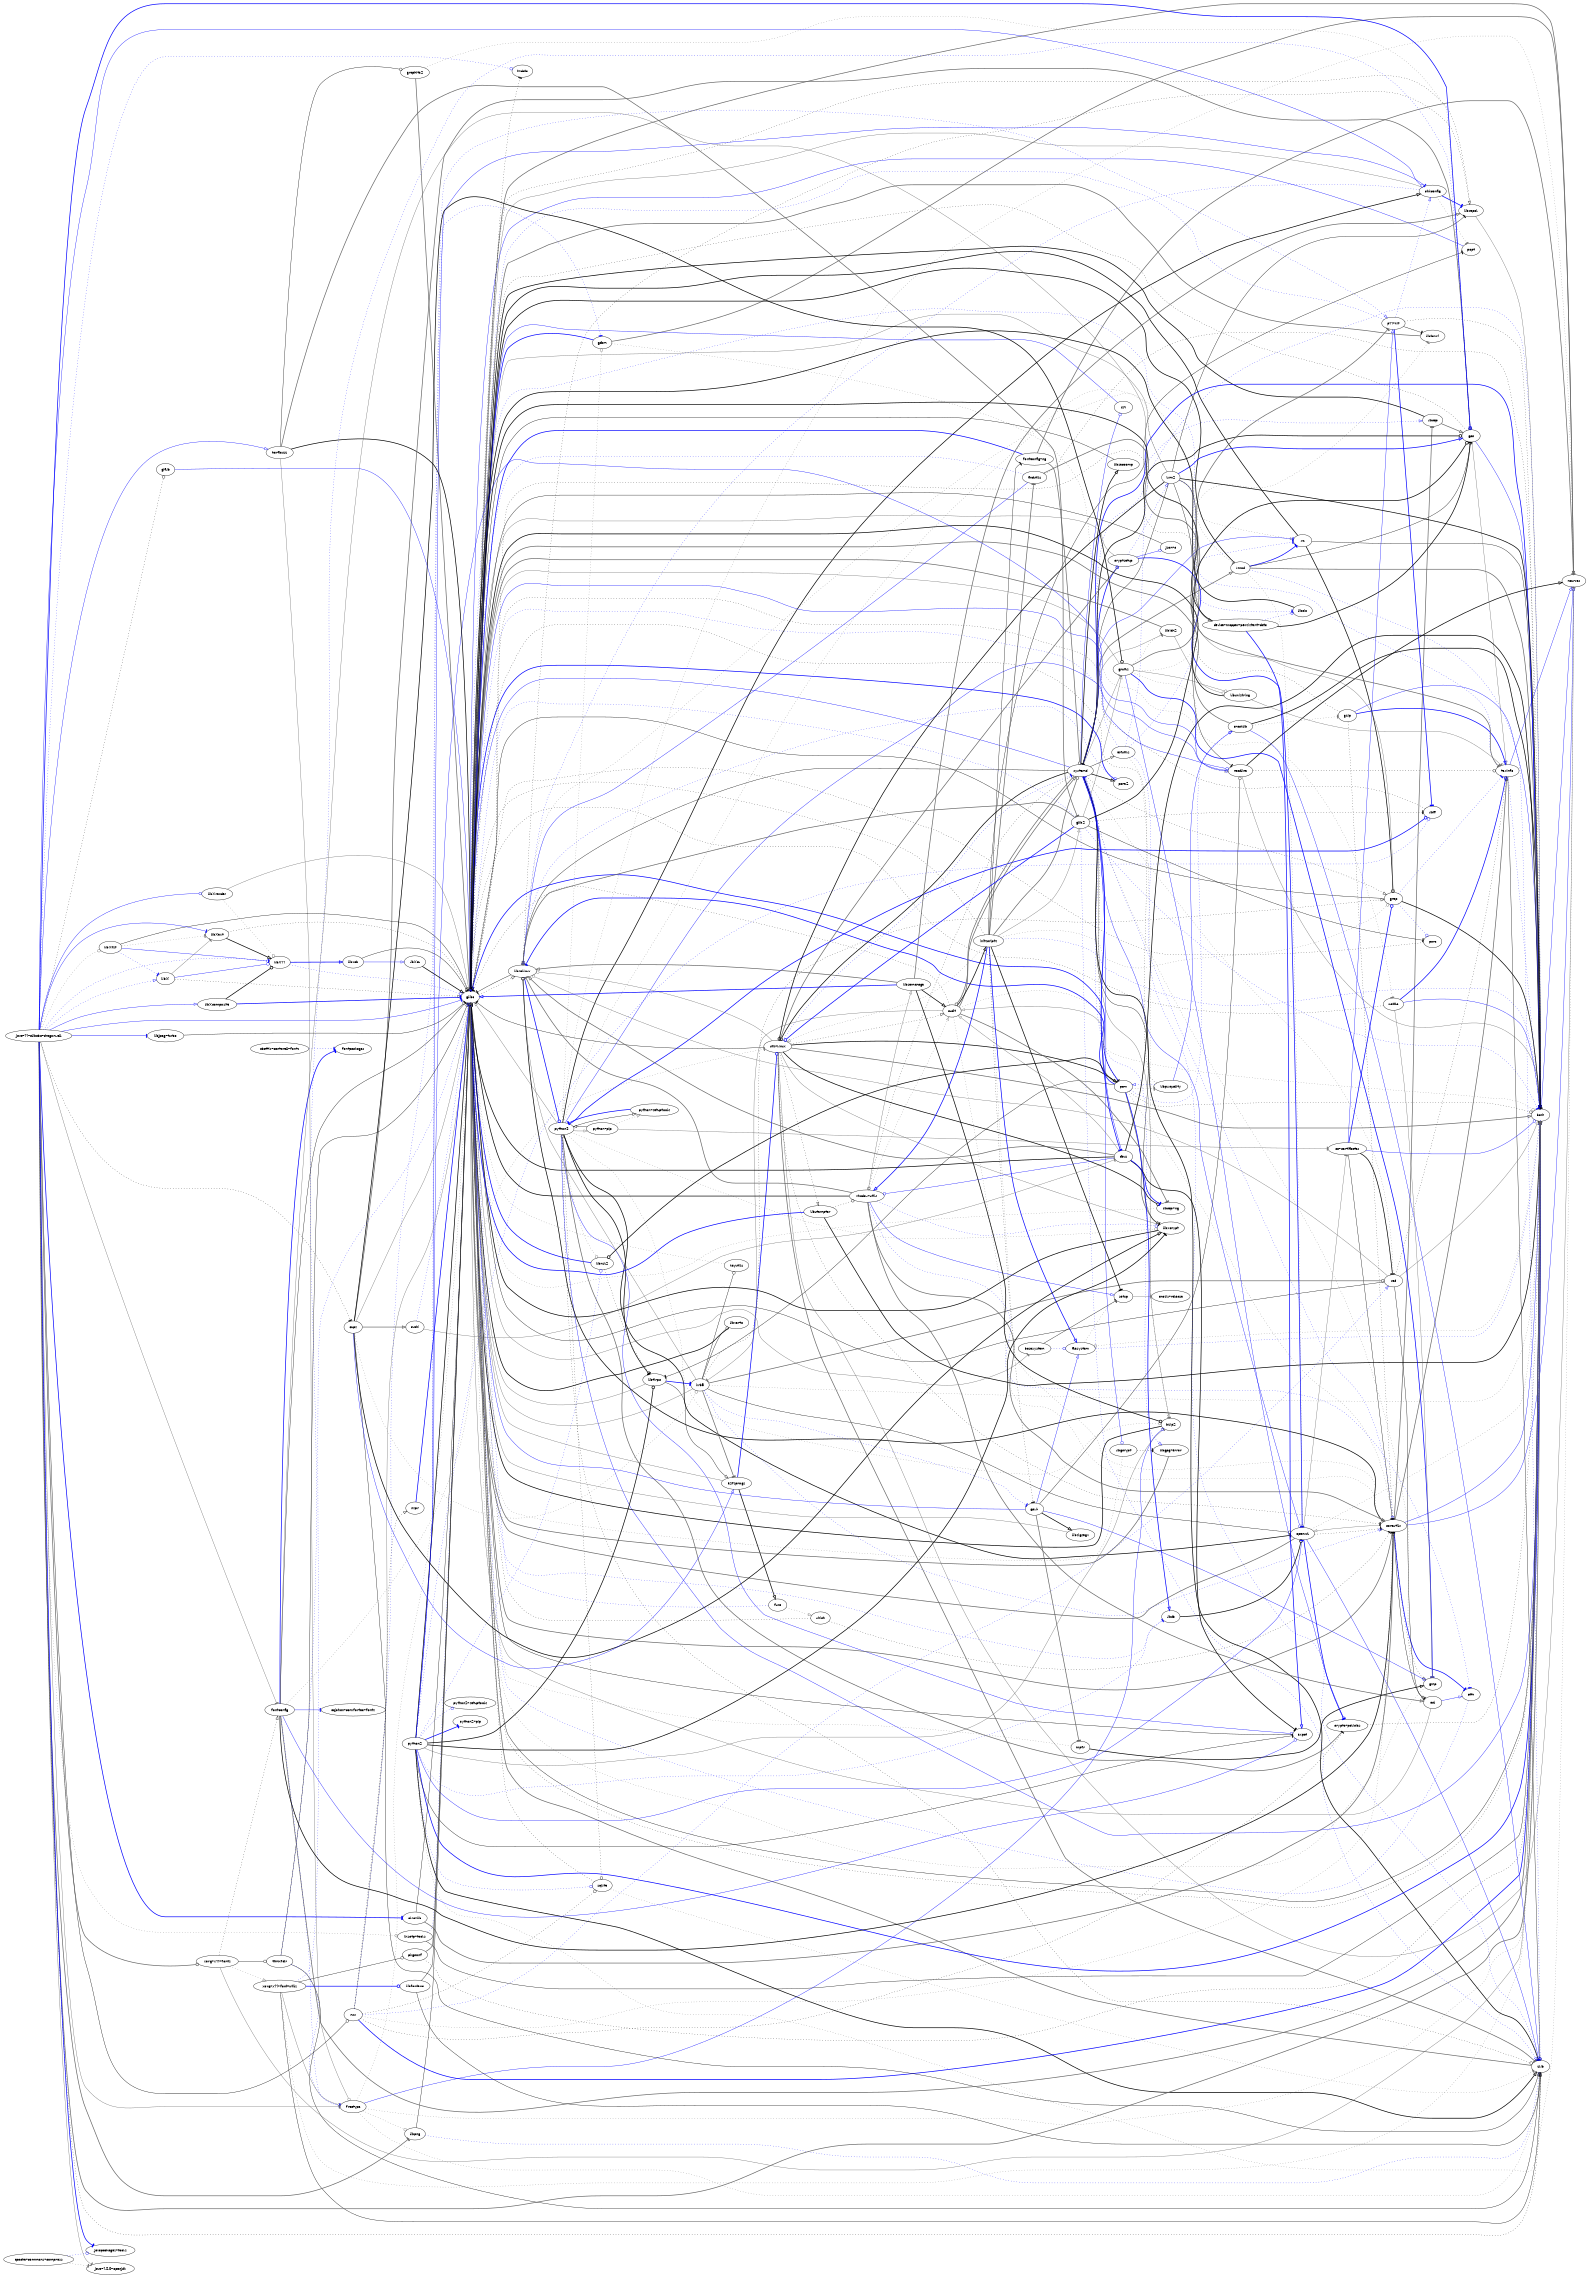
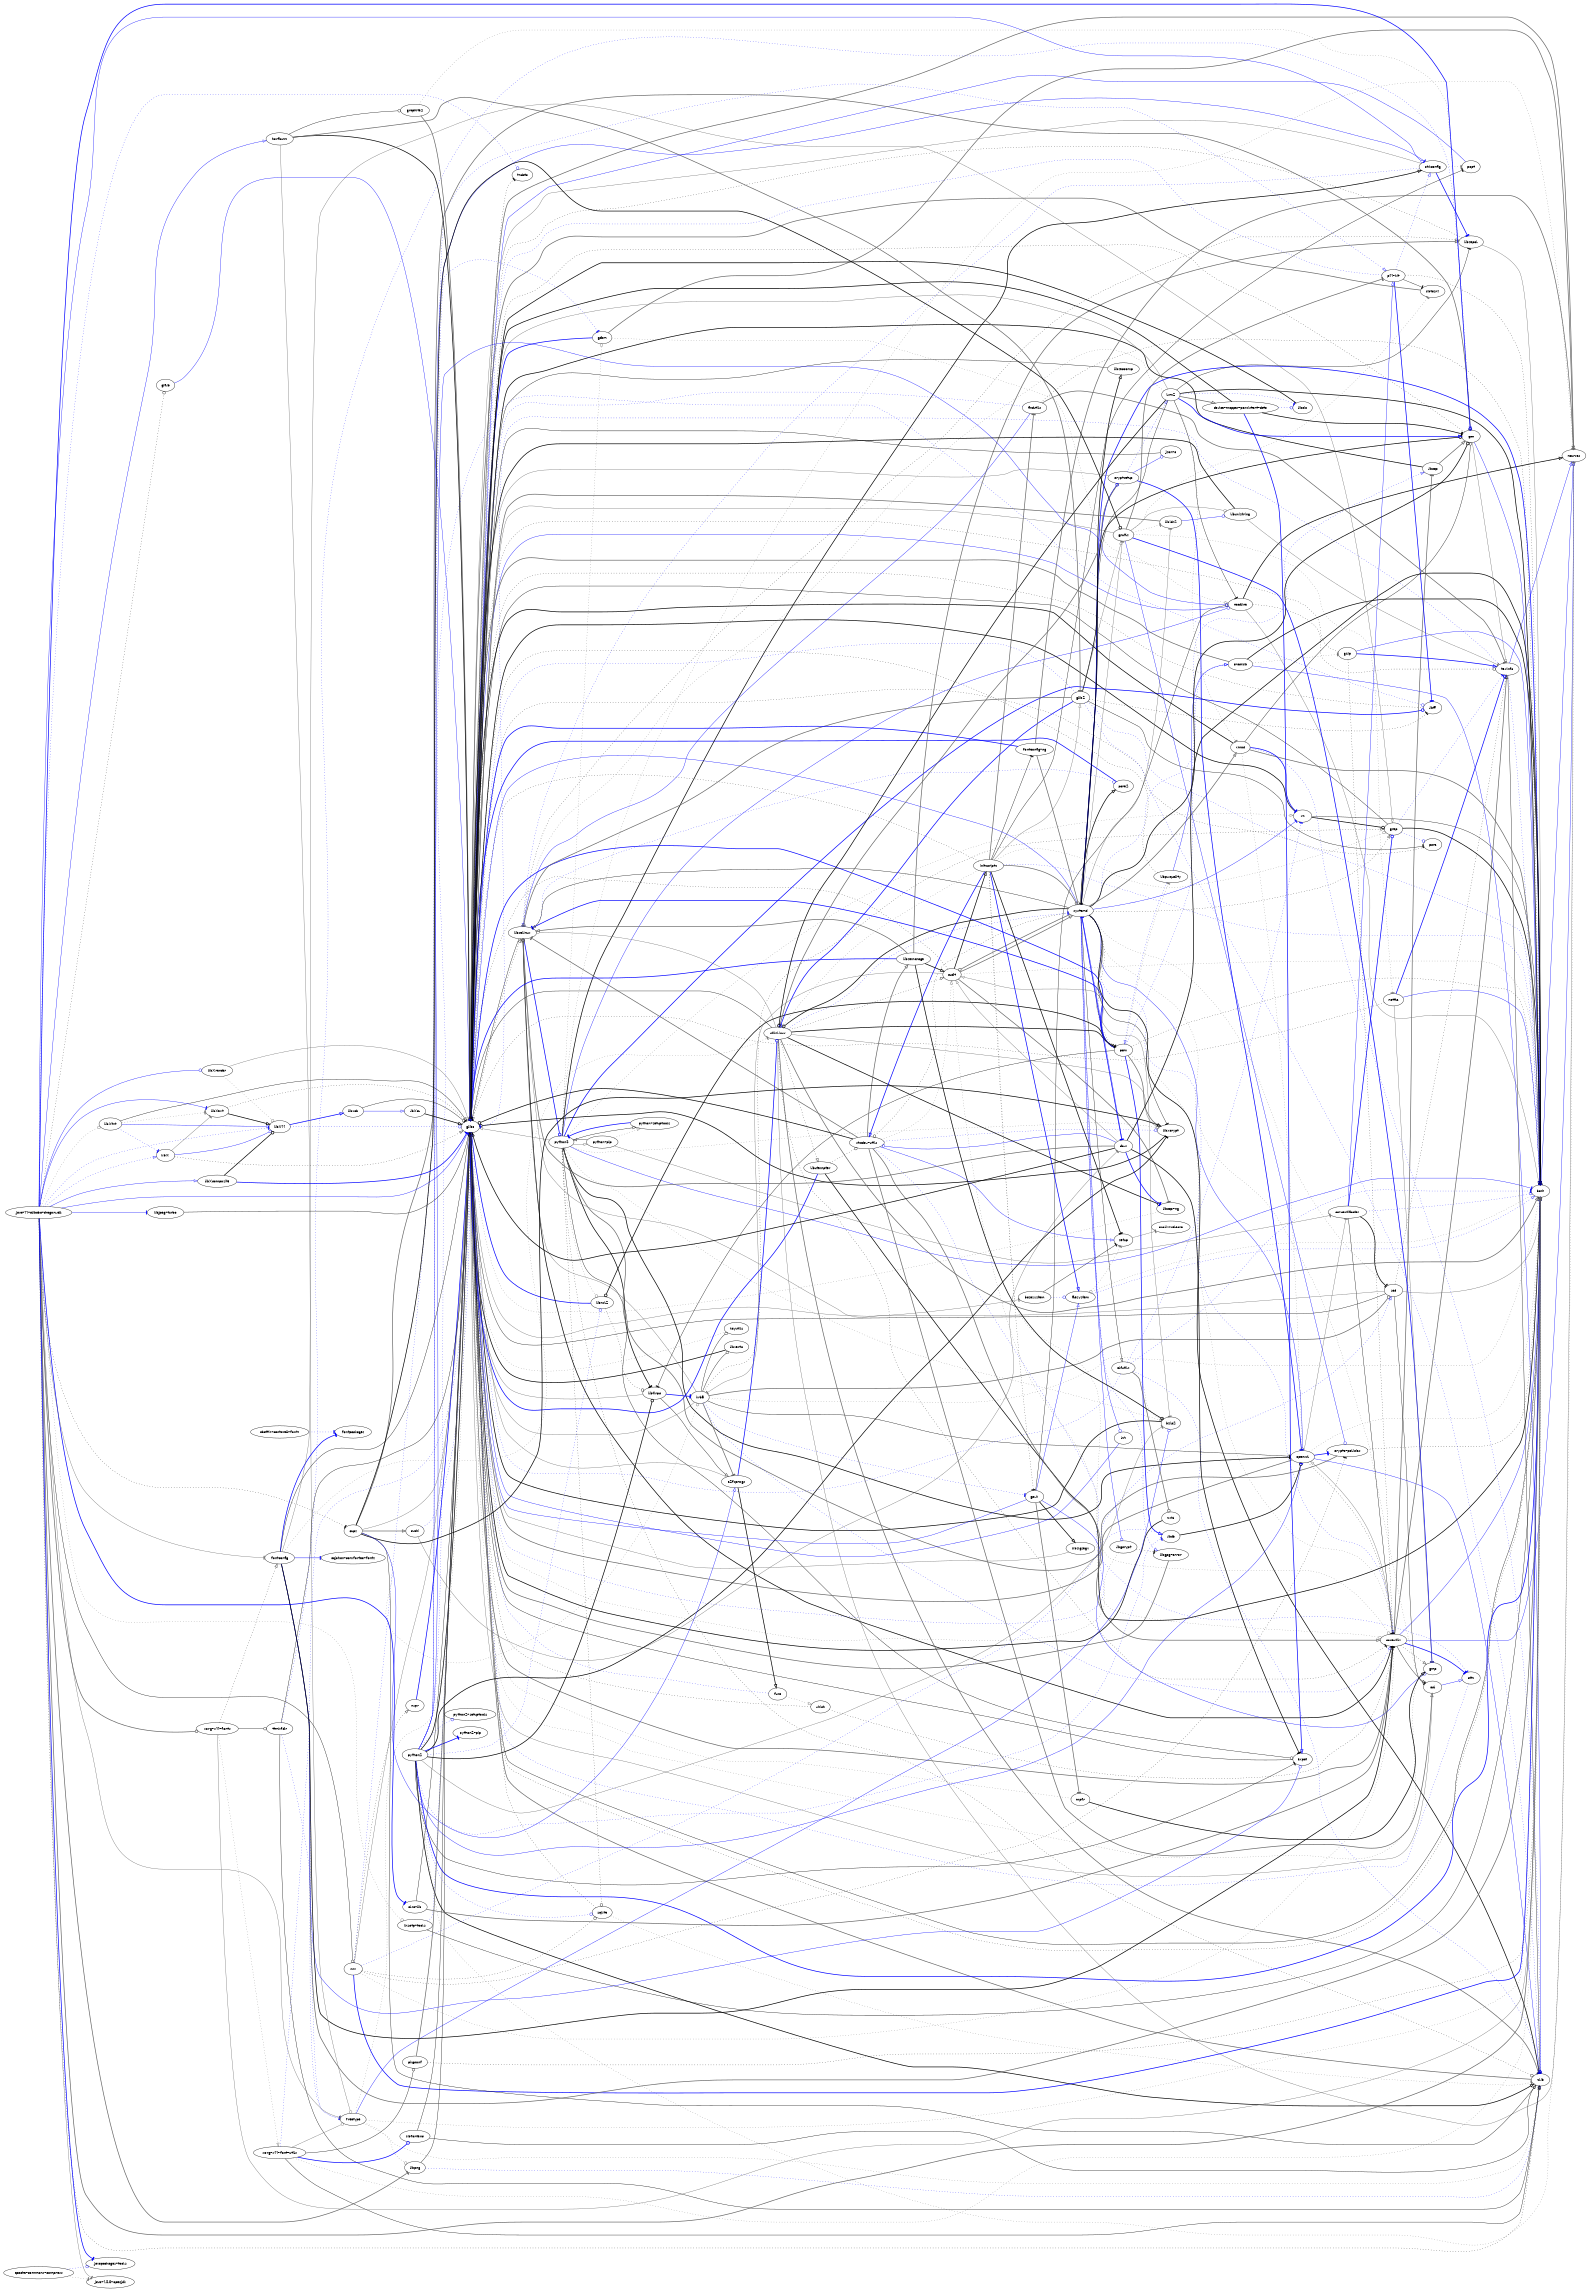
edge "libidn2" -> "libunistring": color gray40 -> blue
edge "elfutils" -> "bzip2": arrowhead onormal -> tee
edge "shadow-utils" -> "libsemanage": style solid -> bold
edge "ca-certificates" -> "bash": style solid -> dotted
node "zstd": added
edge "python3" -> "expat": color blue -> black
